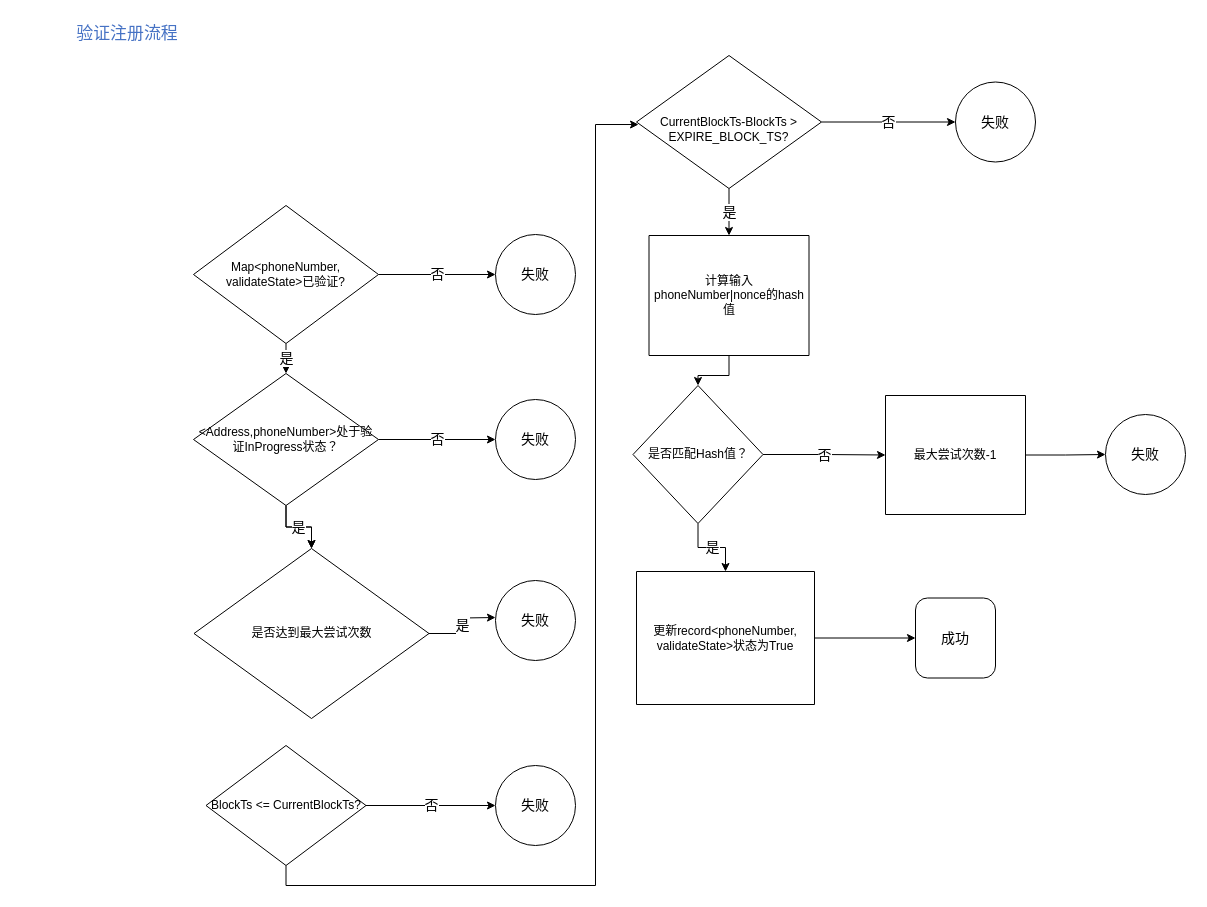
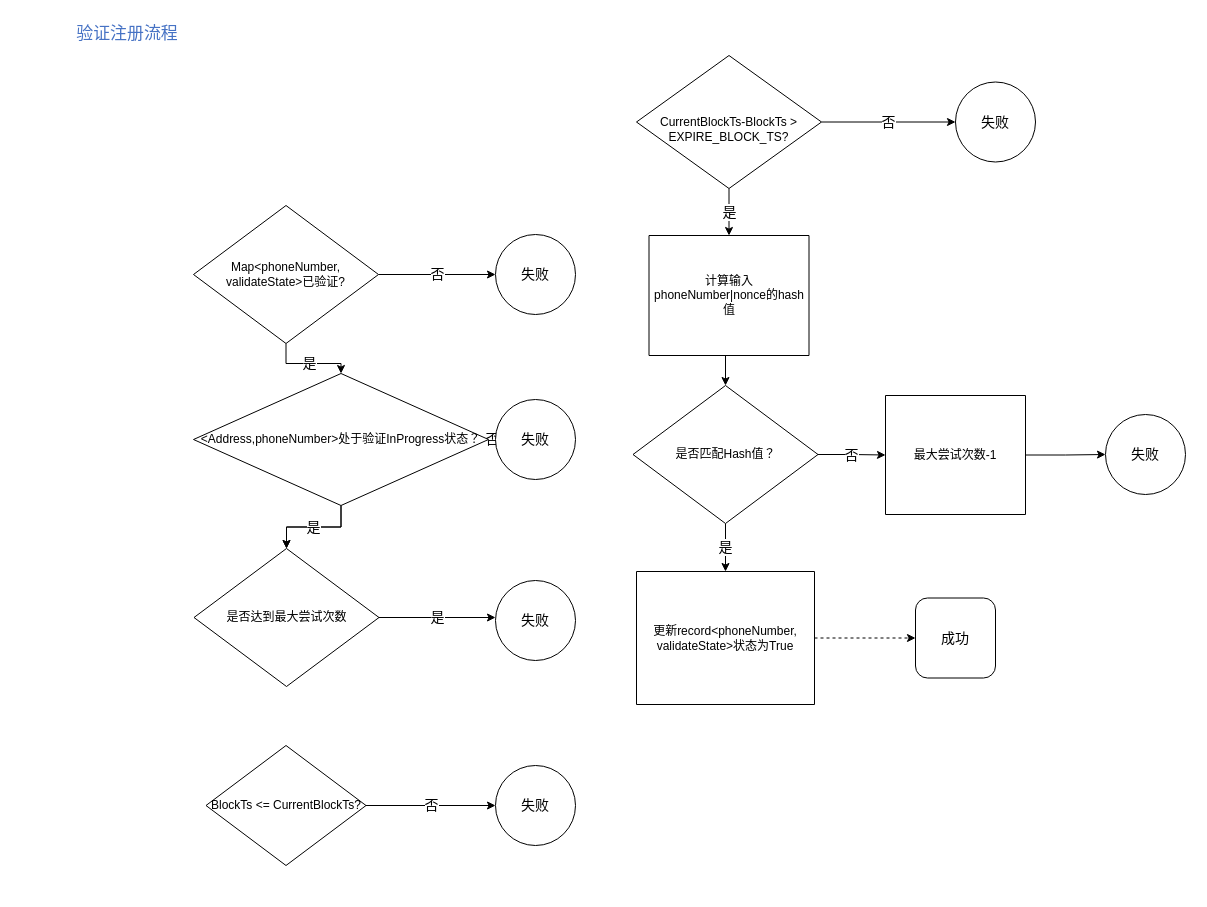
node "<Address,phoneNumber>处于验证InProgress状态？": size 185x132 -> 295x132
node "是否匹配Hash值？": size 130x138 -> 185x138
node "是否达到最大尝试次数": size 235x170 -> 185x138
edge "更新record<phoneNumber, validateState>状态为True" -> "成功": style solid -> dashed
edge "BlockTs <= CurrentBlockTs?" -> "CurrentBlockTs-BlockTs > EXPIRE_BLOCK_TS?": removed
